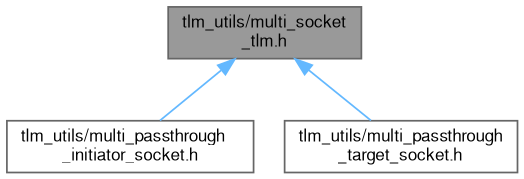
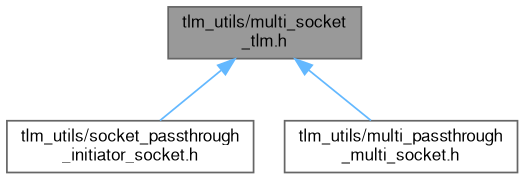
node "tlm_utils/multi_passthrough _initiator_socket.h": label "tlm_utils/multi_passthrough _initiator_socket.h" -> "tlm_utils/socket_passthrough _initiator_socket.h"
node "tlm_utils/multi_passthrough _target_socket.h": label "tlm_utils/multi_passthrough _target_socket.h" -> "tlm_utils/multi_passthrough _multi_socket.h"
